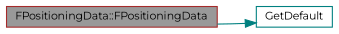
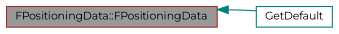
edge "FPositioningData::FPositioningData" -> "GetDefault": reversed
